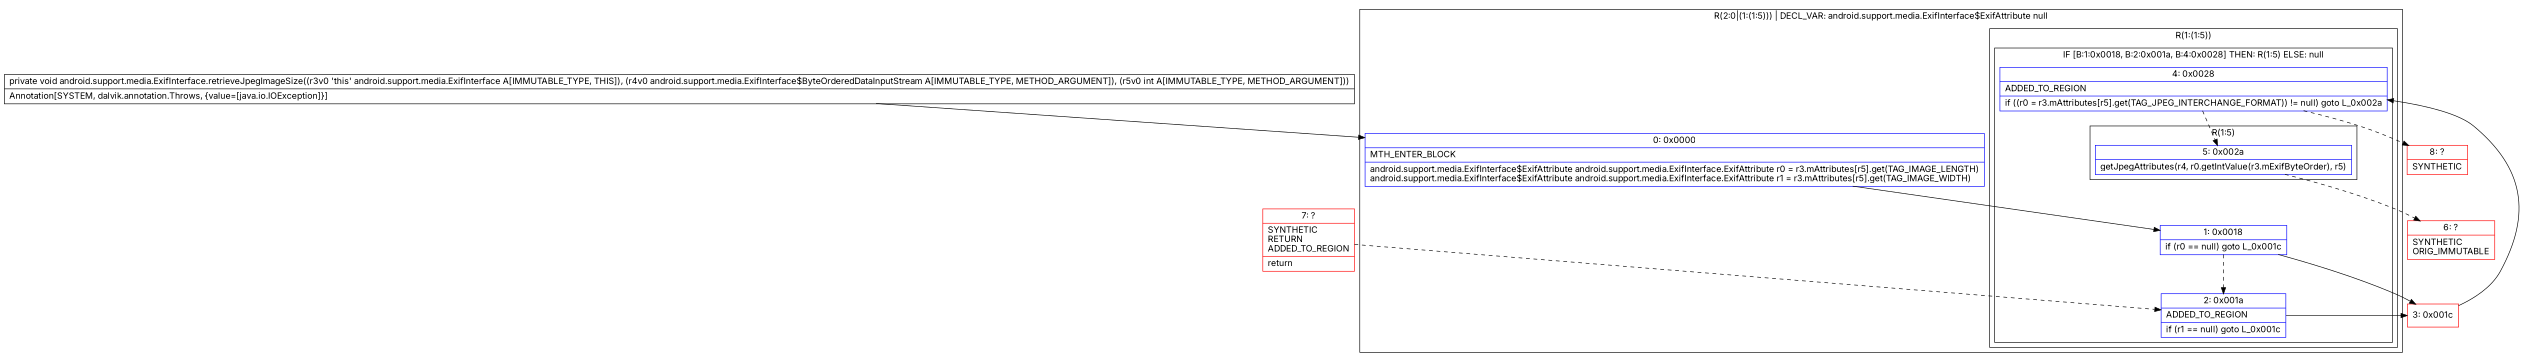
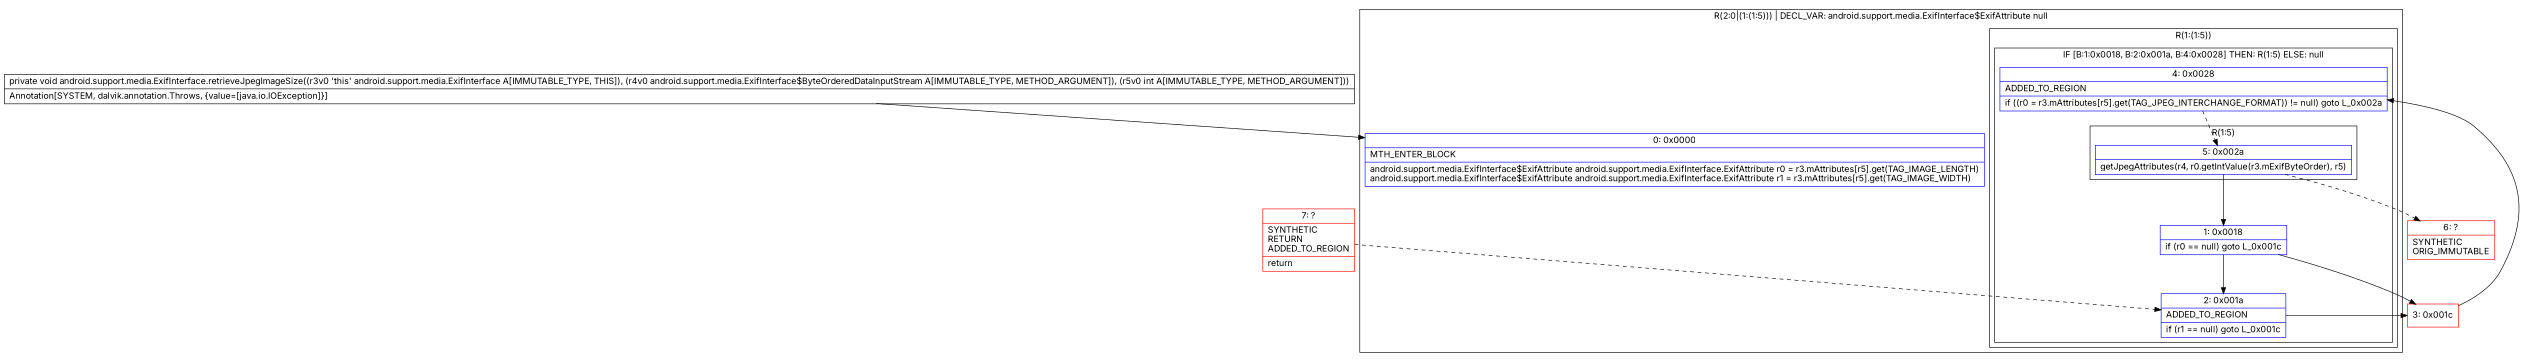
node "8: ?": removed
edge "0: 0x0000" -> "1: 0x0018": now "5: 0x002a" -> "1: 0x0018"
edge "1: 0x0018" -> "2: 0x001a": style dashed -> solid
